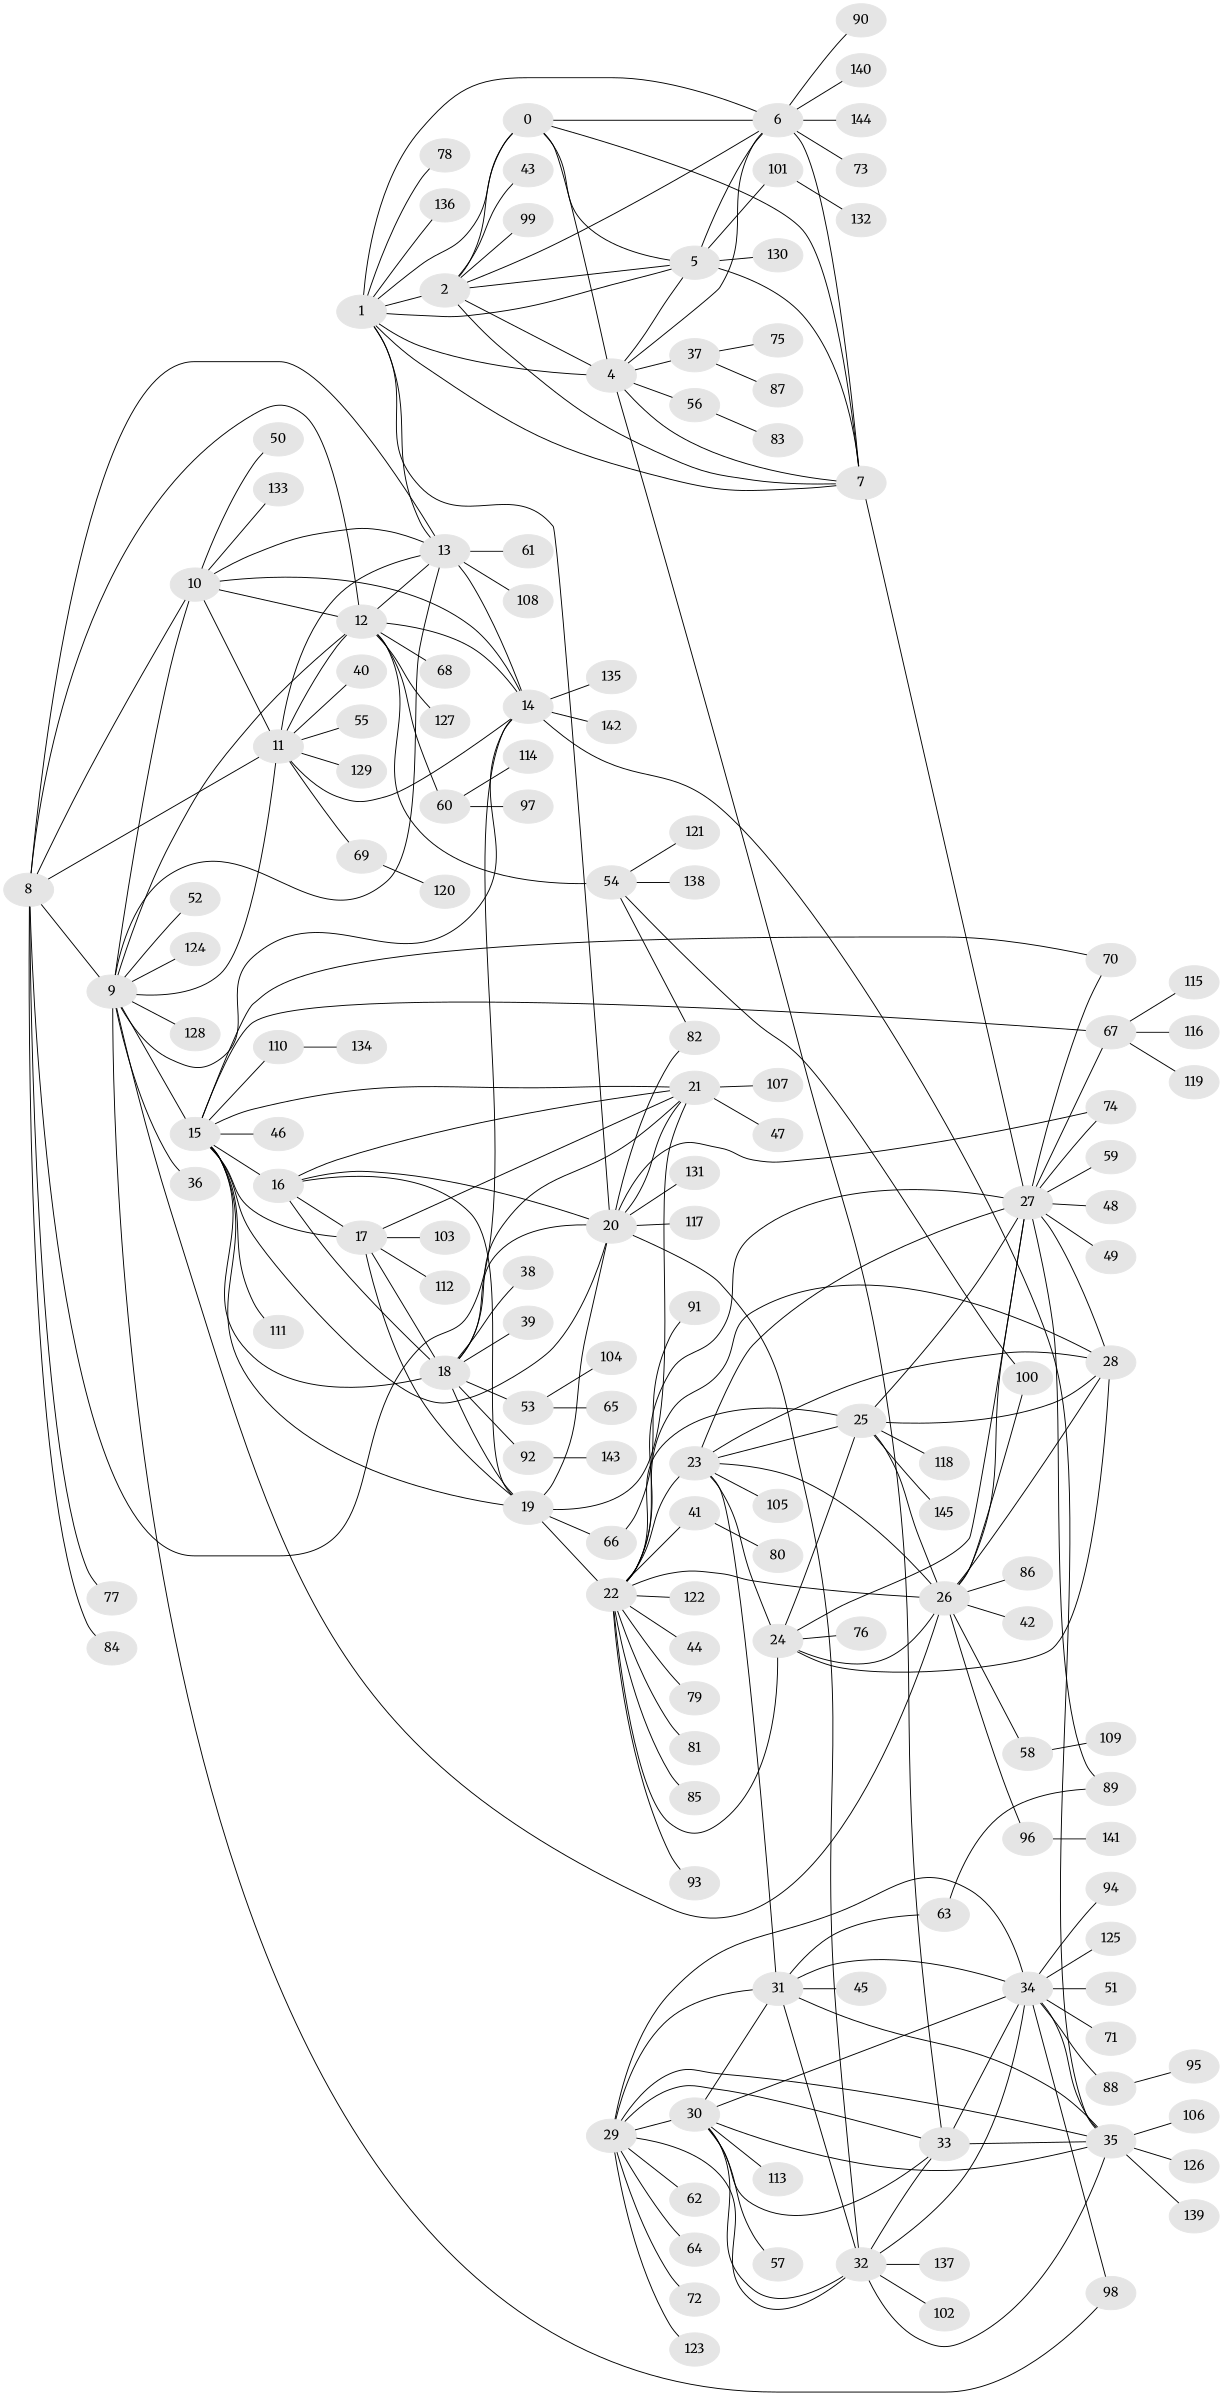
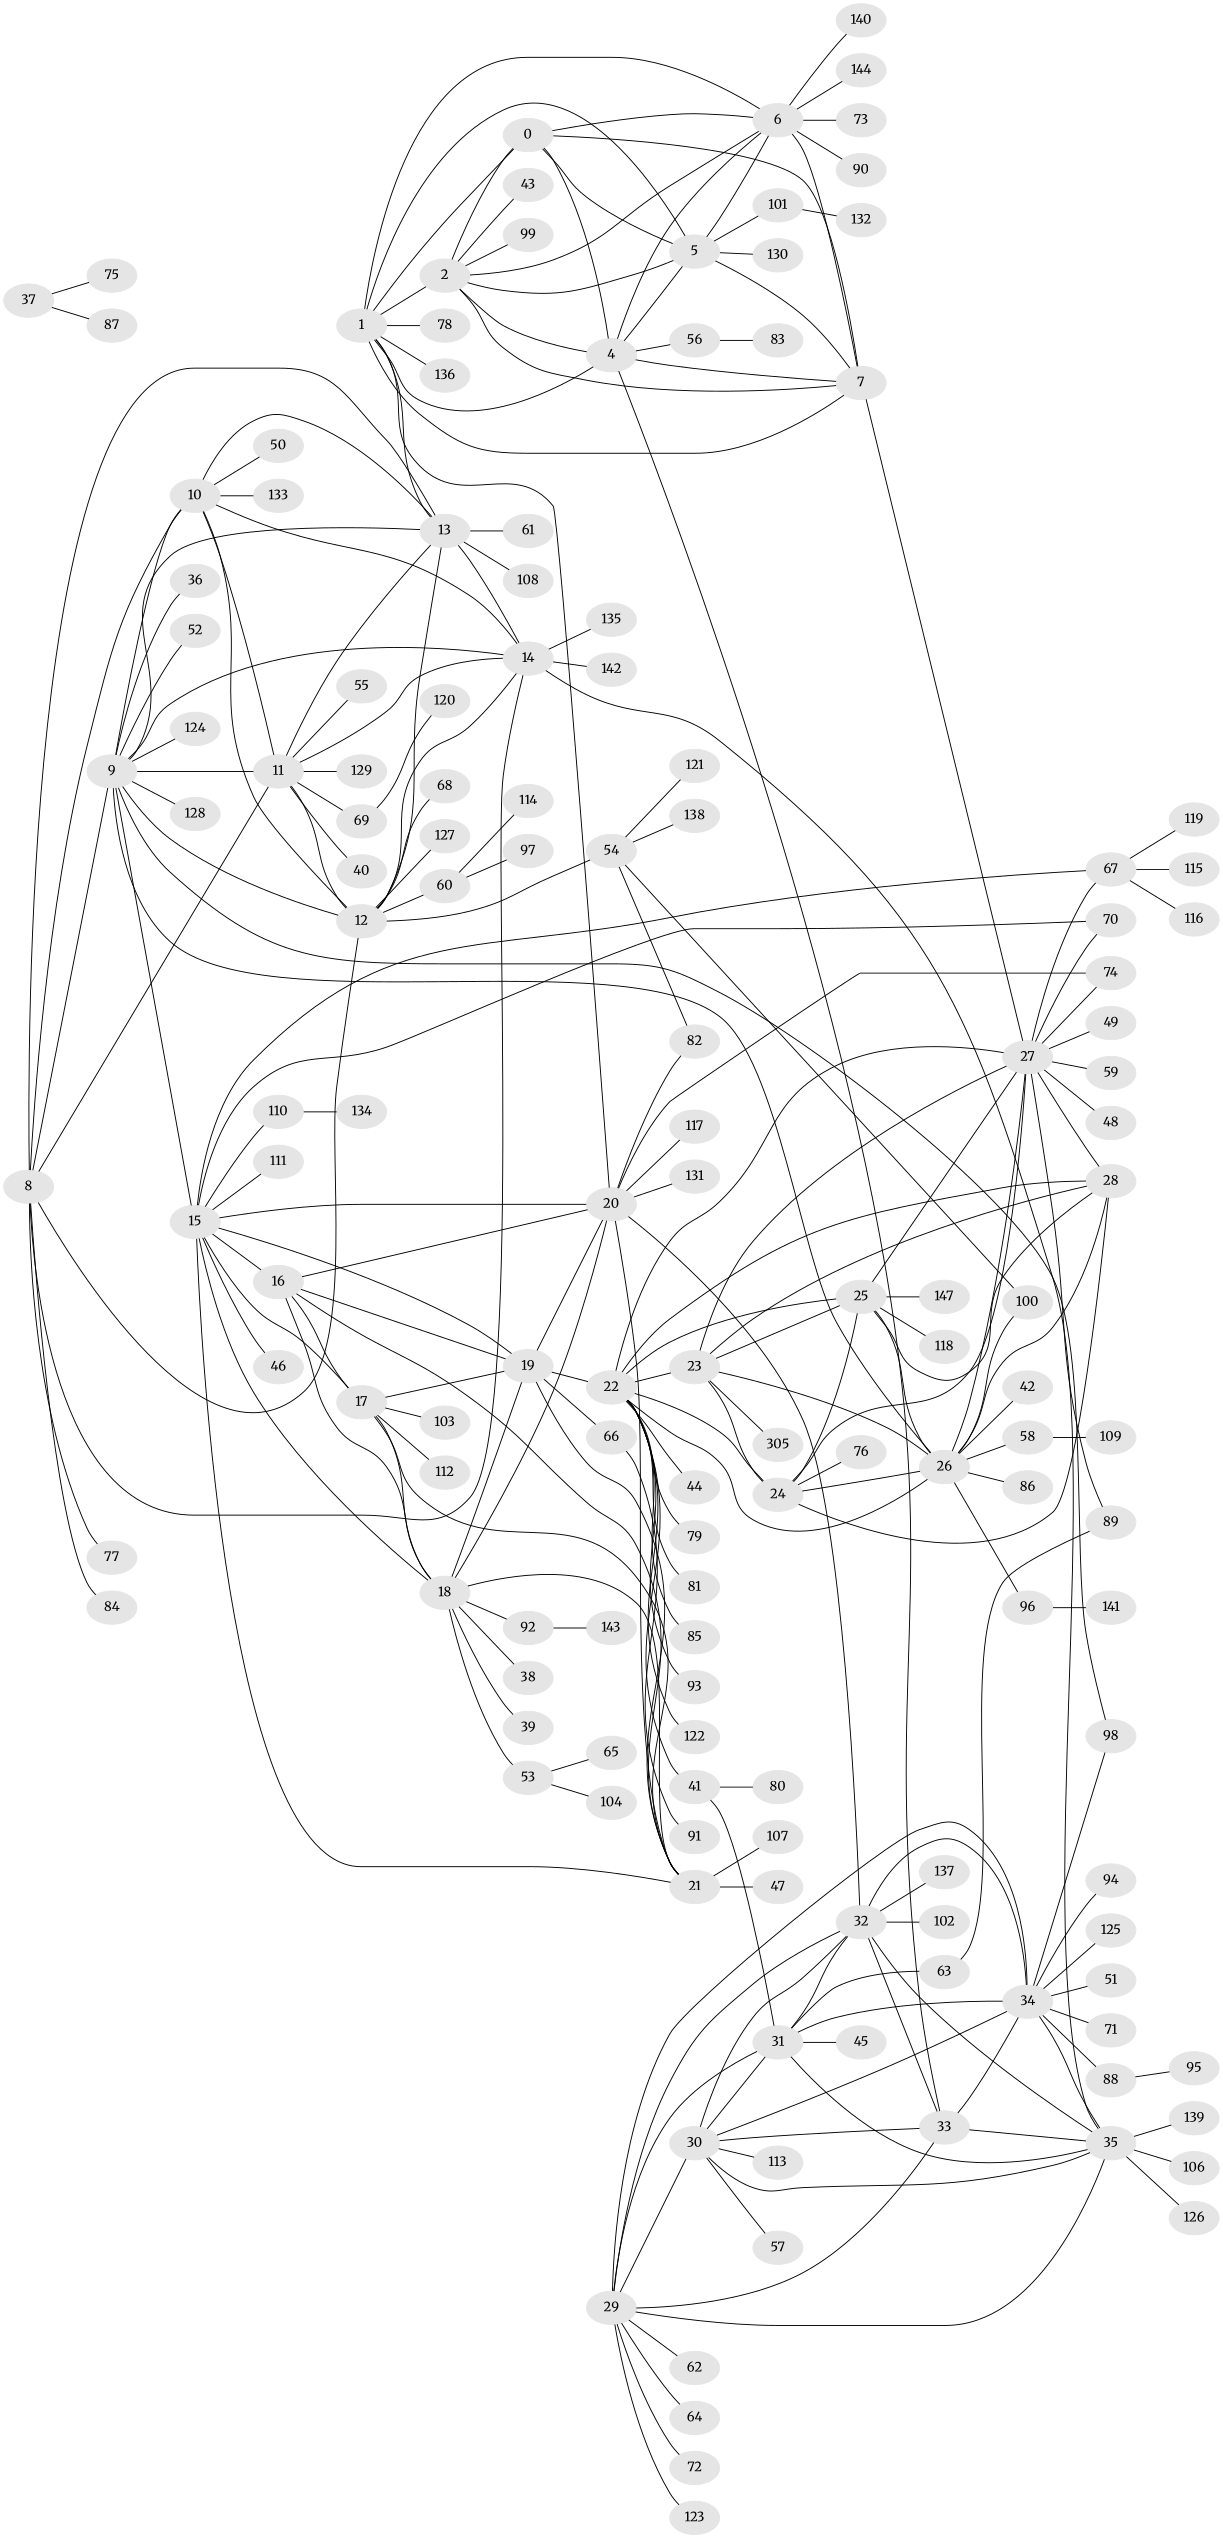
edge "37" -- "4": removed
node "105": label "105" -> "305"
node "145": label "145" -> "147"
edge "23" -- "31": now "41" -- "31"
